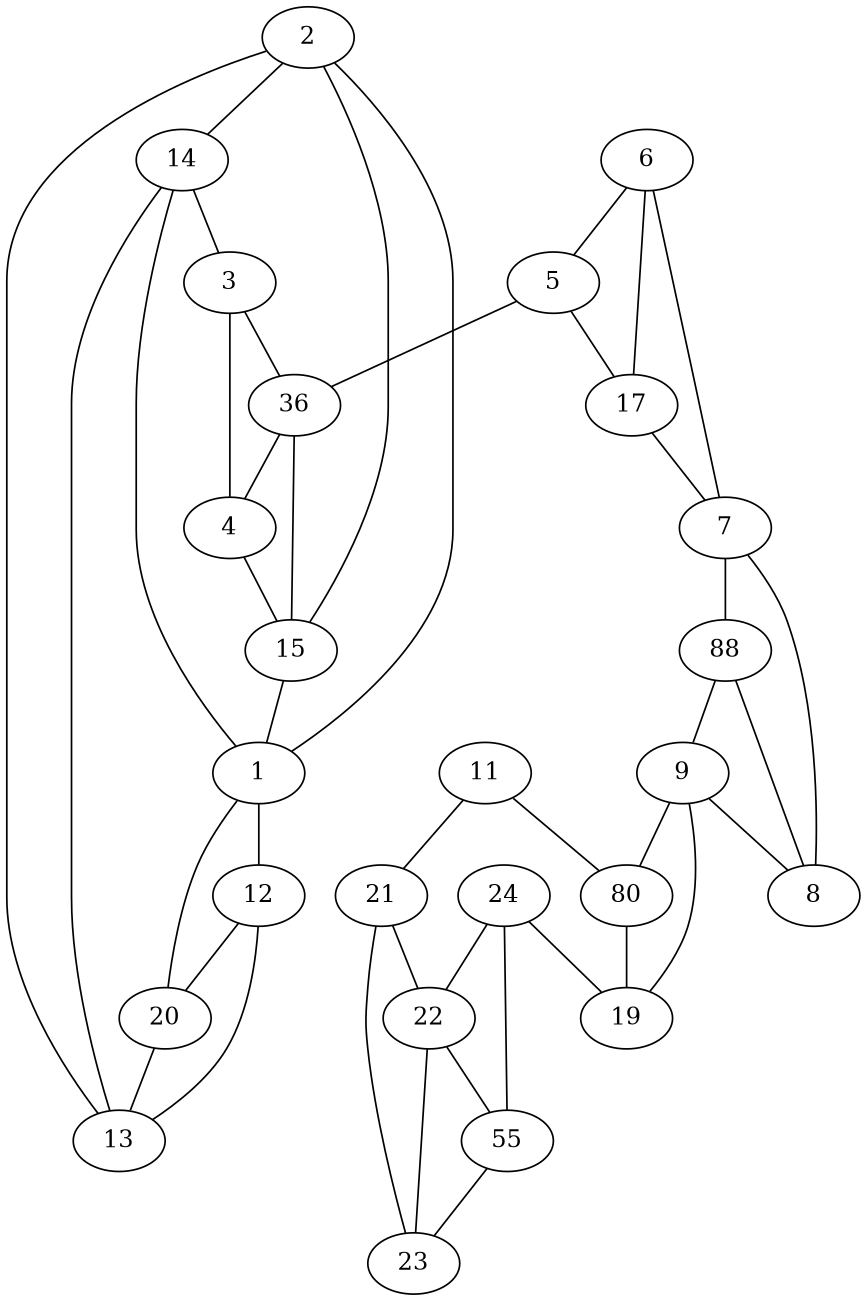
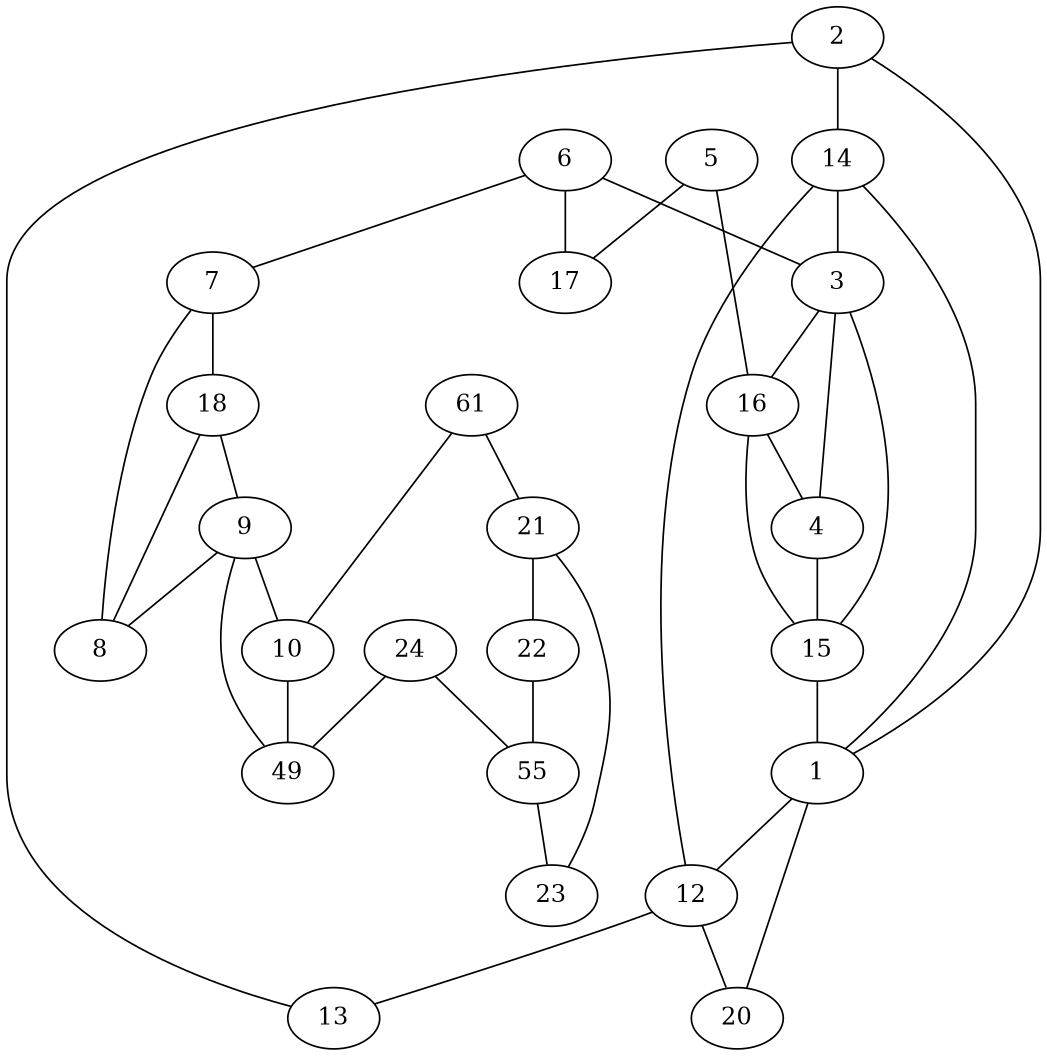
edge "6" -- "5": now "6" -- "3"
edge "2" -- "15": now "3" -- "15"
node "36": label "36" -> "16"
edge "17" -- "7": removed
edge "14" -- "13": now "14" -- "12"
node "88": label "88" -> "18"
node "11": label "11" -> "61"
node "80": label "80" -> "10"
edge "24" -- "22": removed
node "19": label "19" -> "49"
edge "20" -- "13": removed
edge "22" -- "23": removed
